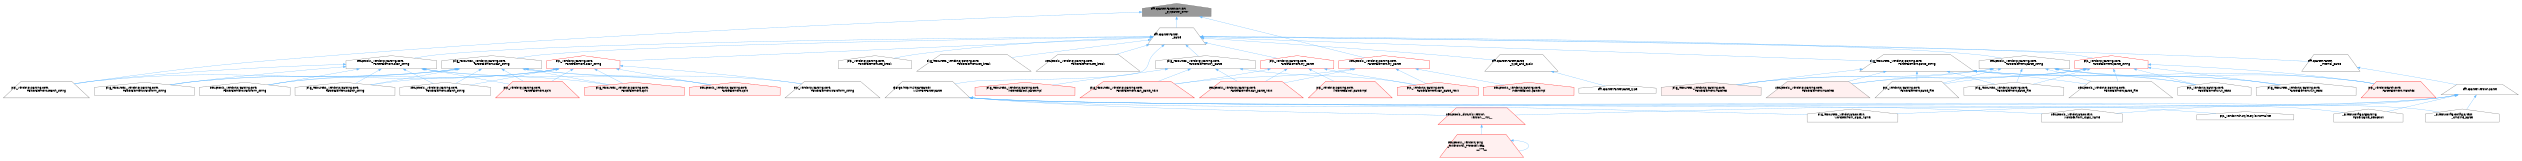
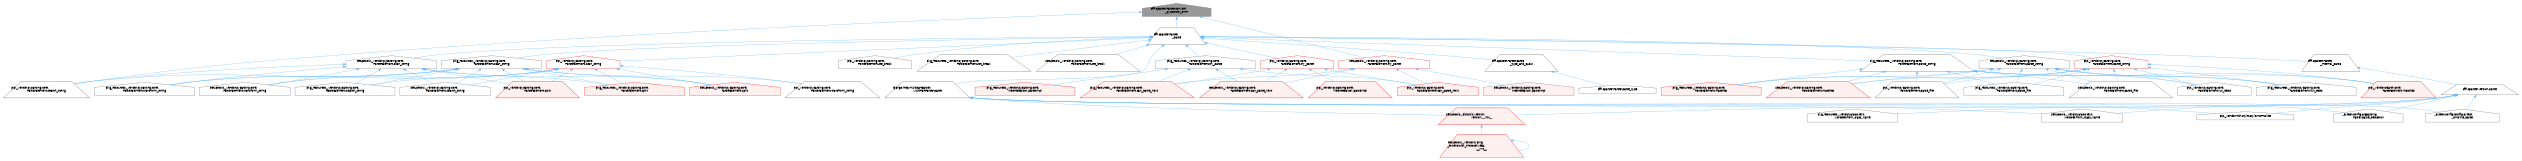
node "setuptools._vendor.pyparsing.core. IndentedBlock.parseImpl": color red -> grey40
node "pkg_resources._vendor.pyparsing.core. ParserElement.matches": color grey40 -> red
node "setuptools._vendor.pyparsing.core. ParserElement.matches": color grey40 -> red
edge "pkg_resources._vendor.jaraco.text. WordSet.from_class_name" -> "django.http.multipartparser. MultiPartParser.parse": removed
edge "pip._vendor.rich.style.Style.normalize" -> "cffi.cparser.Version.parse": added
